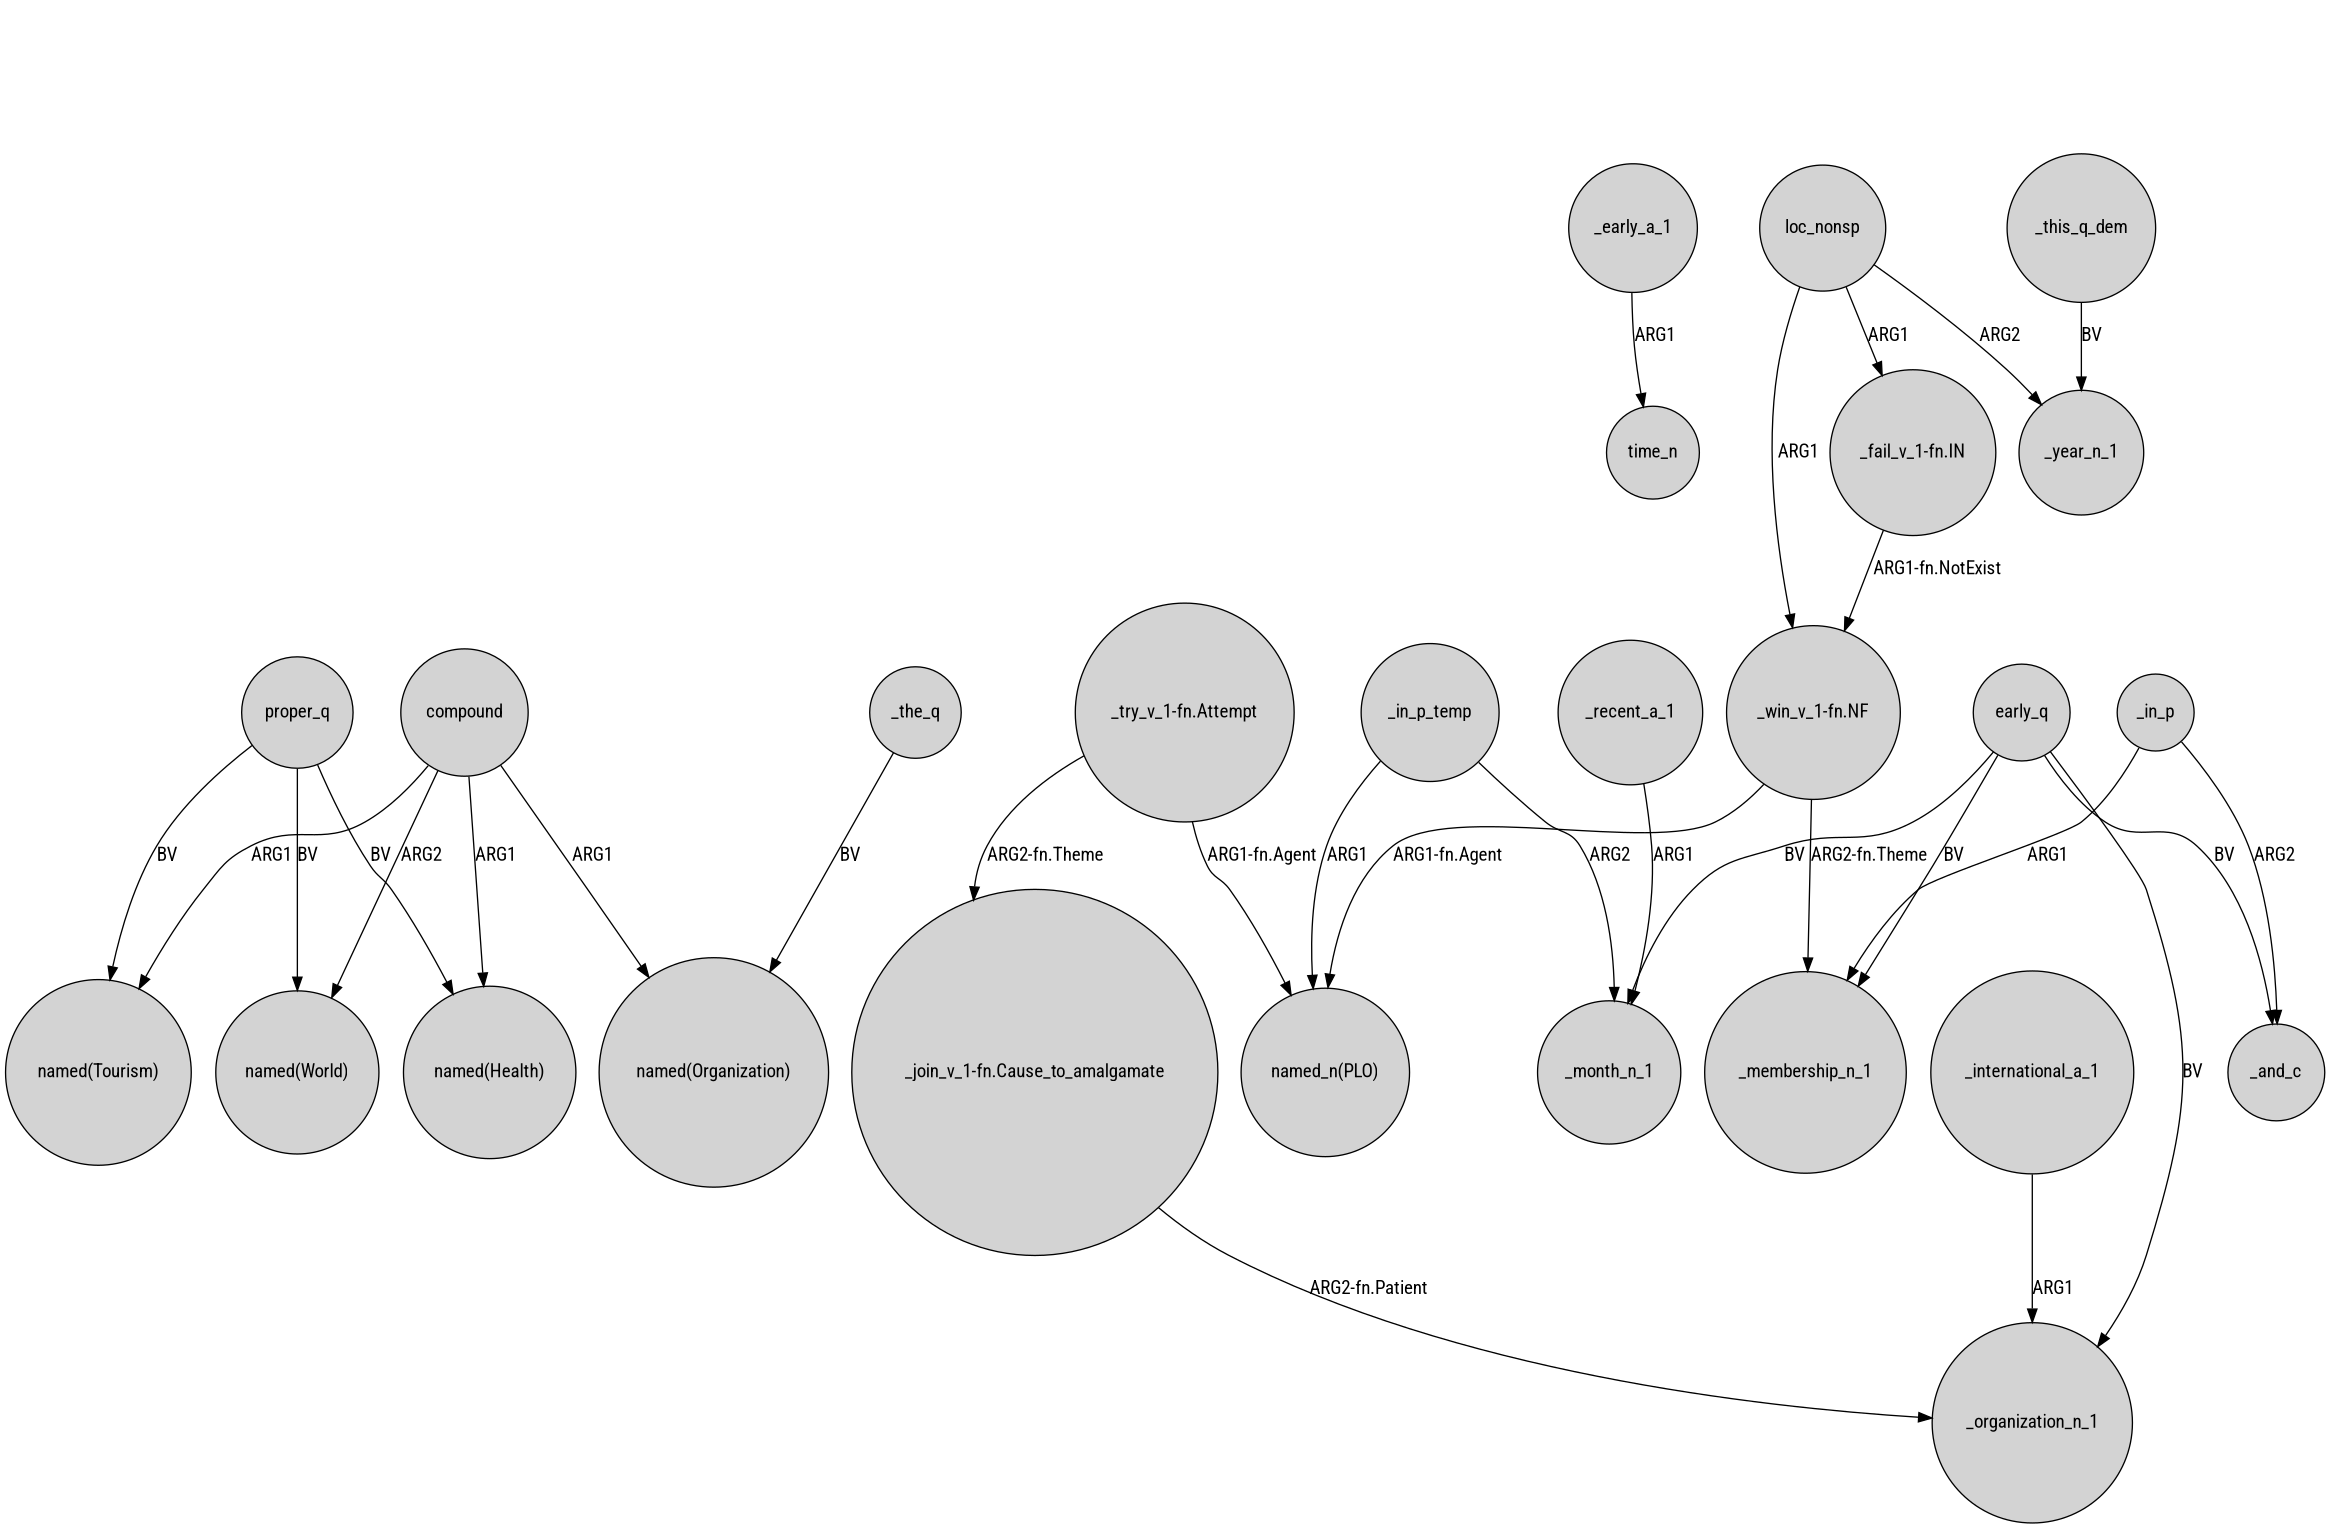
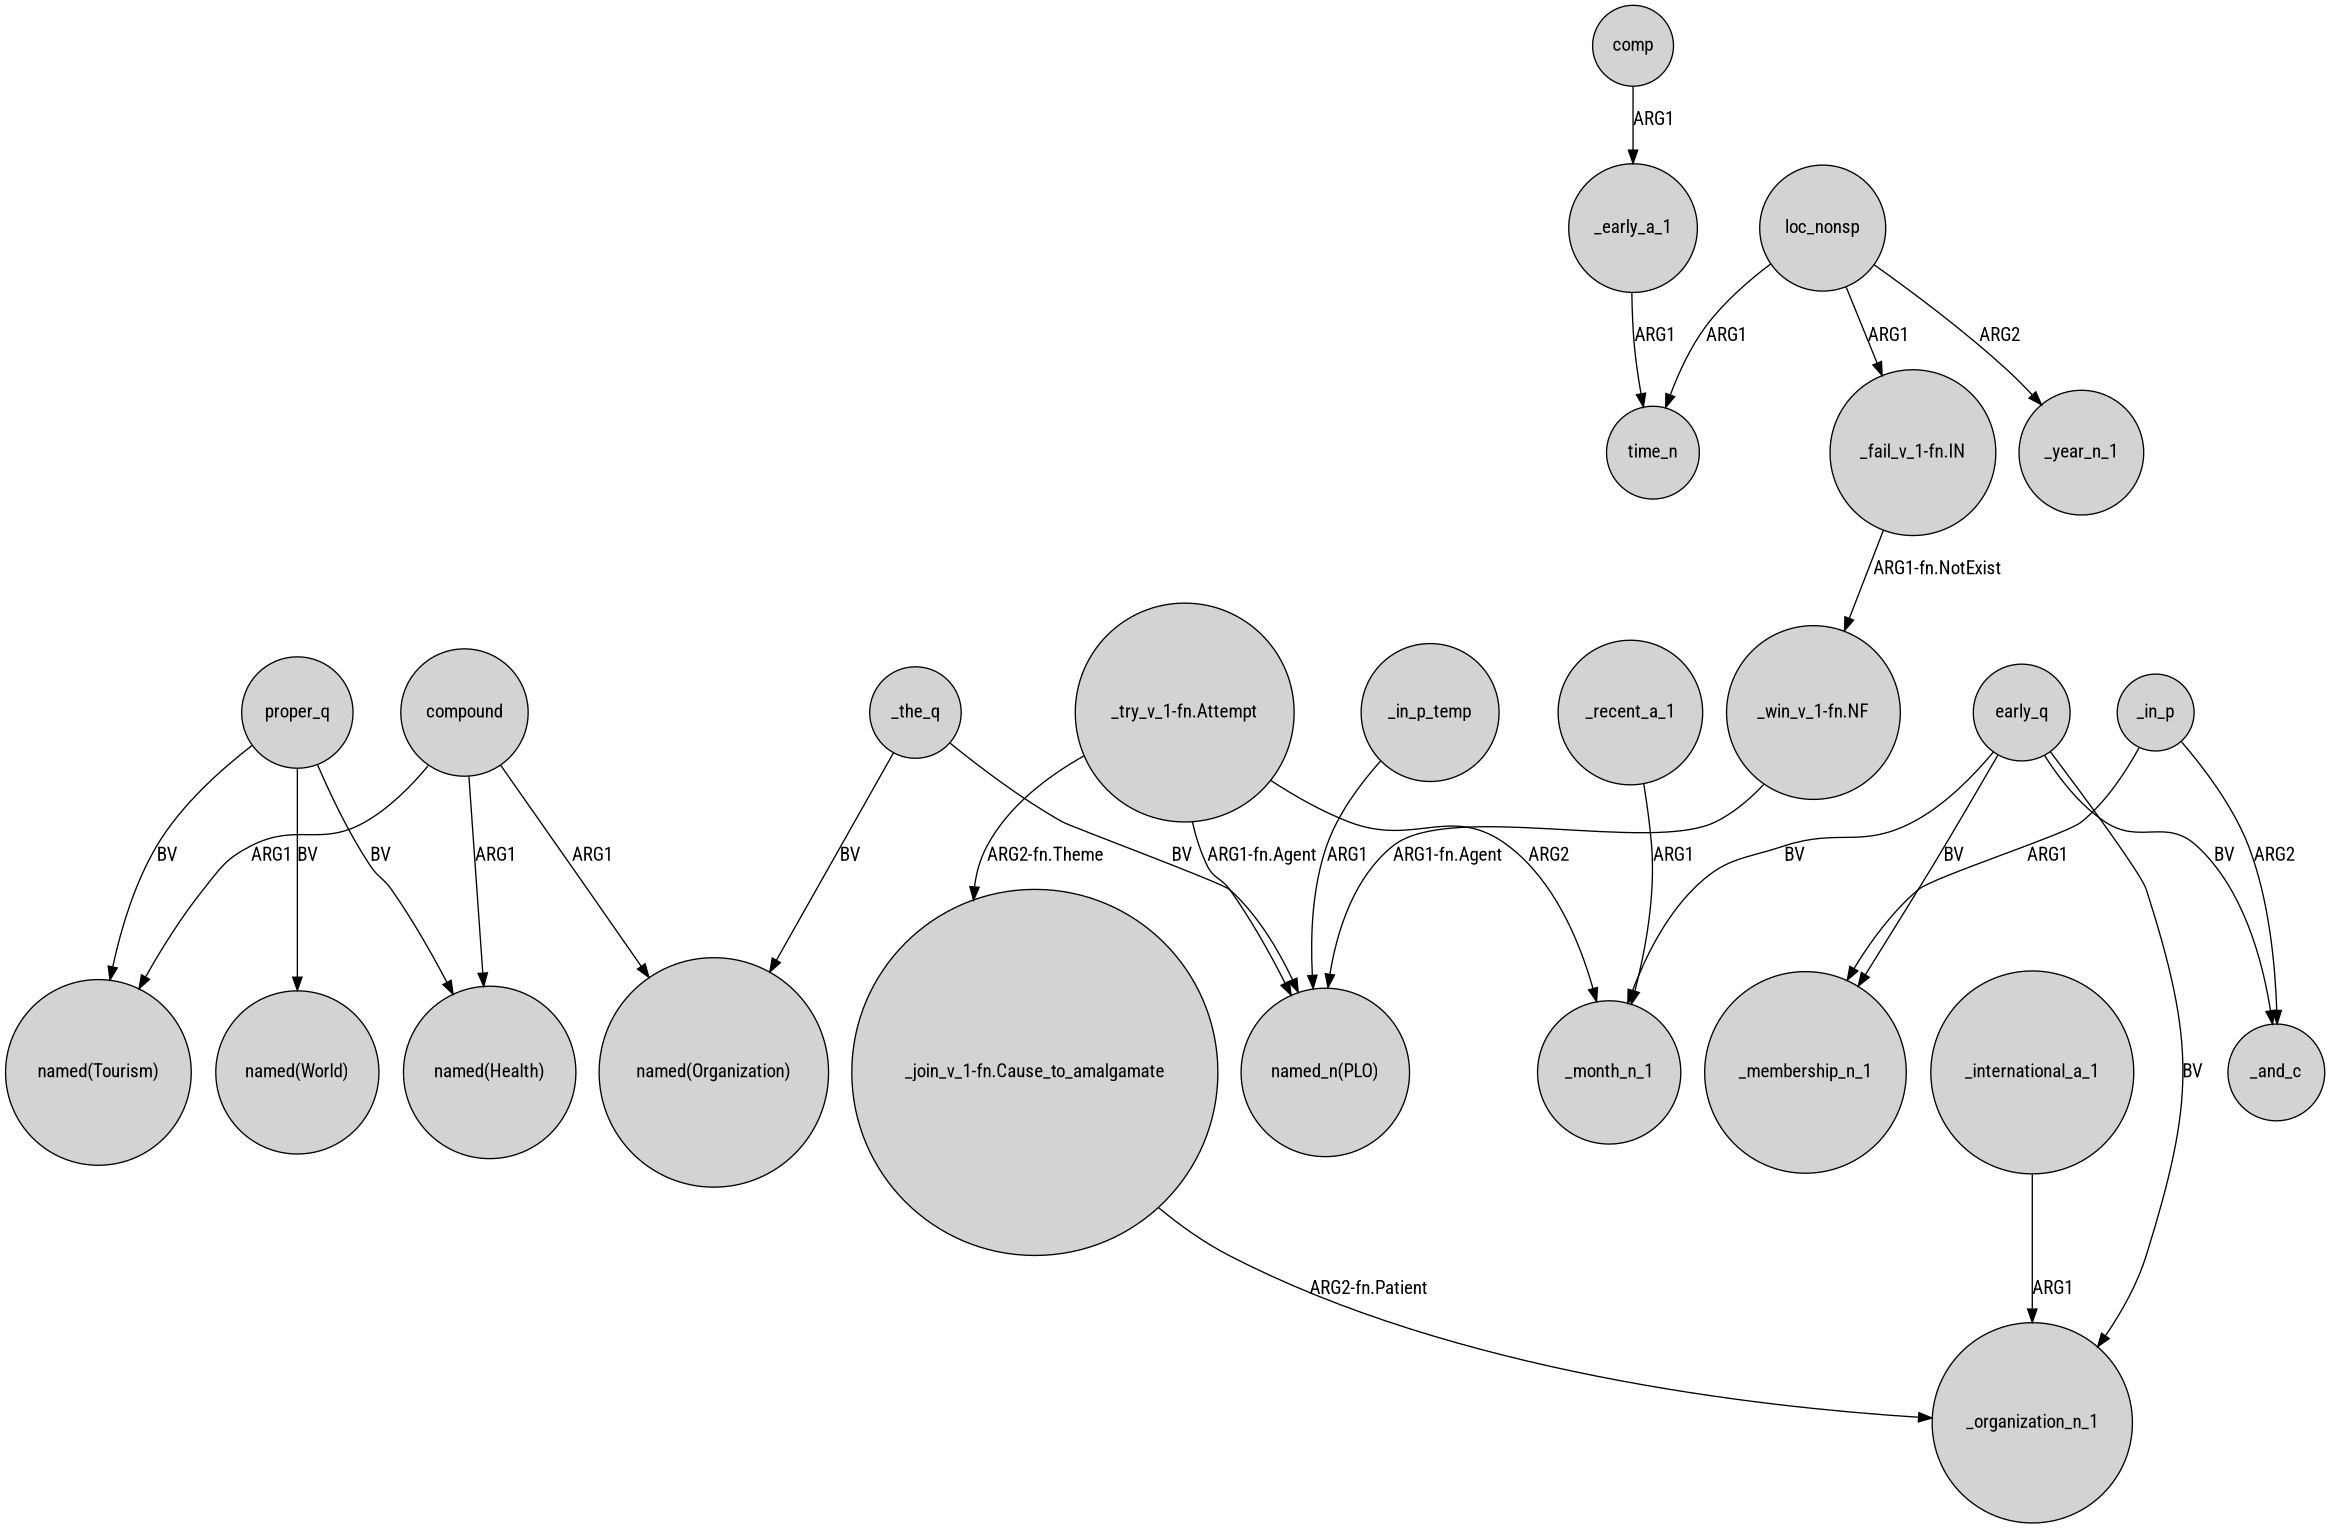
node "comp": added
node "_this_q_dem": removed
edge "loc_nonsp" -> "_win_v_1-fn.NF": now "loc_nonsp" -> "time_n"
edge "_the_q" -> "named_n(PLO)": added, label "BV"
edge "_in_p_temp" -> "_month_n_1": now "_try_v_1-fn.Attempt" -> "_month_n_1"
edge "compound" -> "named(World)": removed, label "ARG2"
edge "_win_v_1-fn.NF" -> "_membership_n_1": removed, label "ARG2-fn.Theme"
